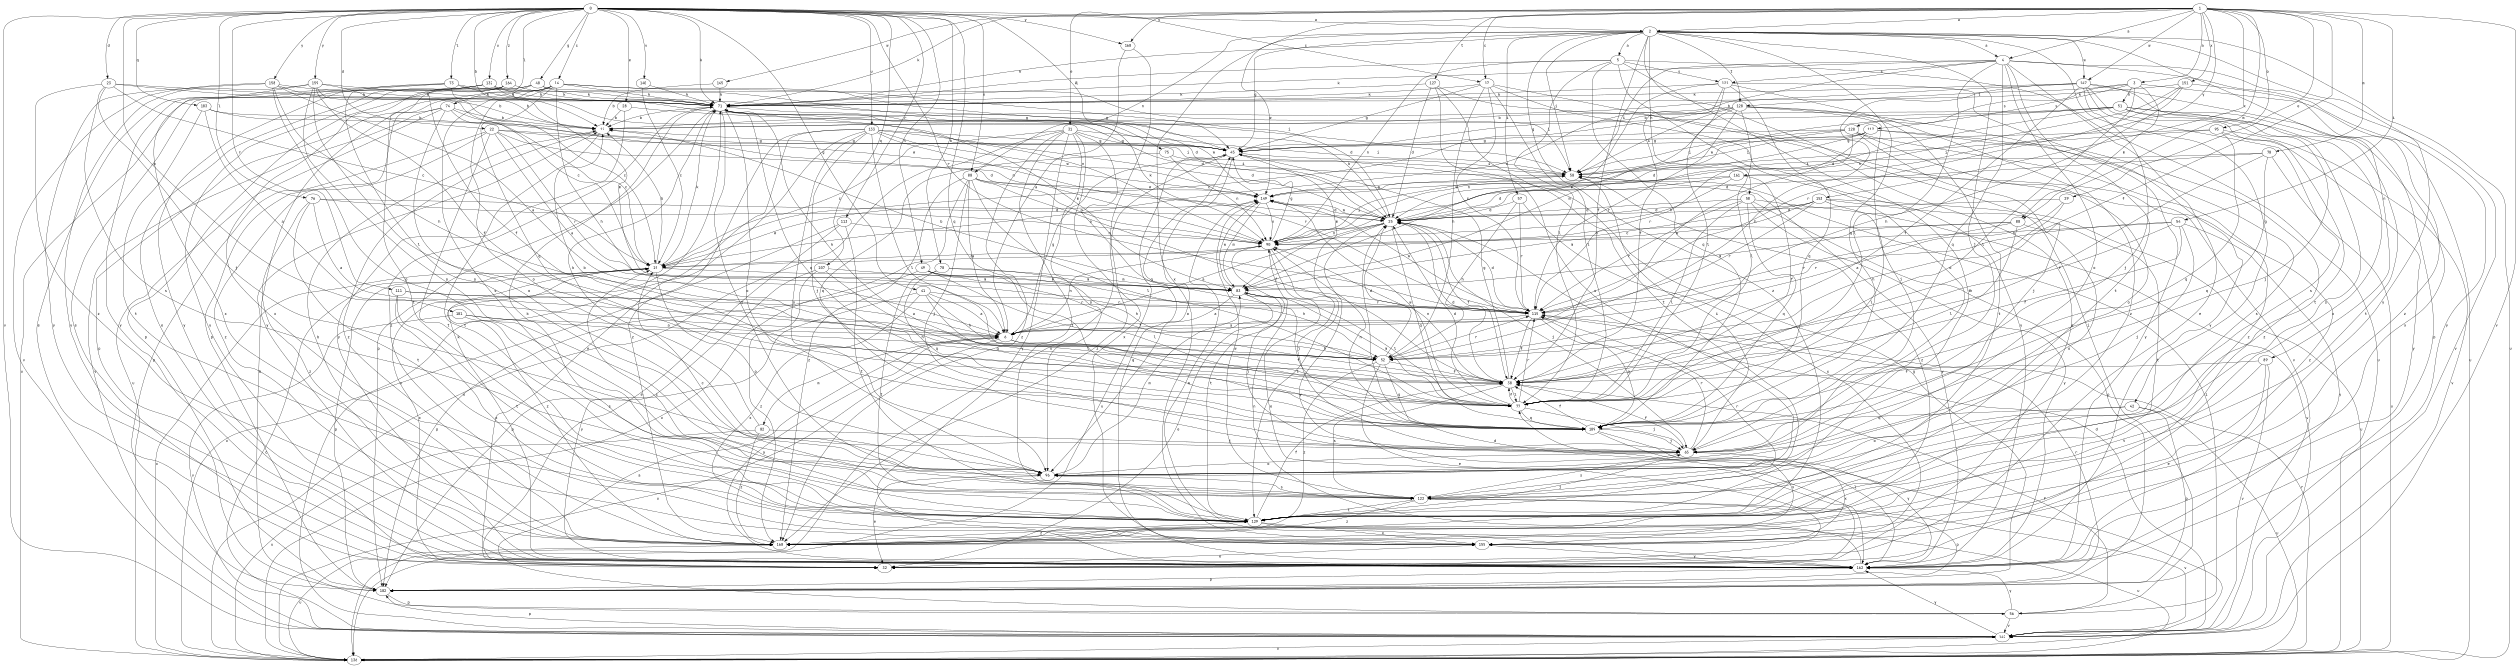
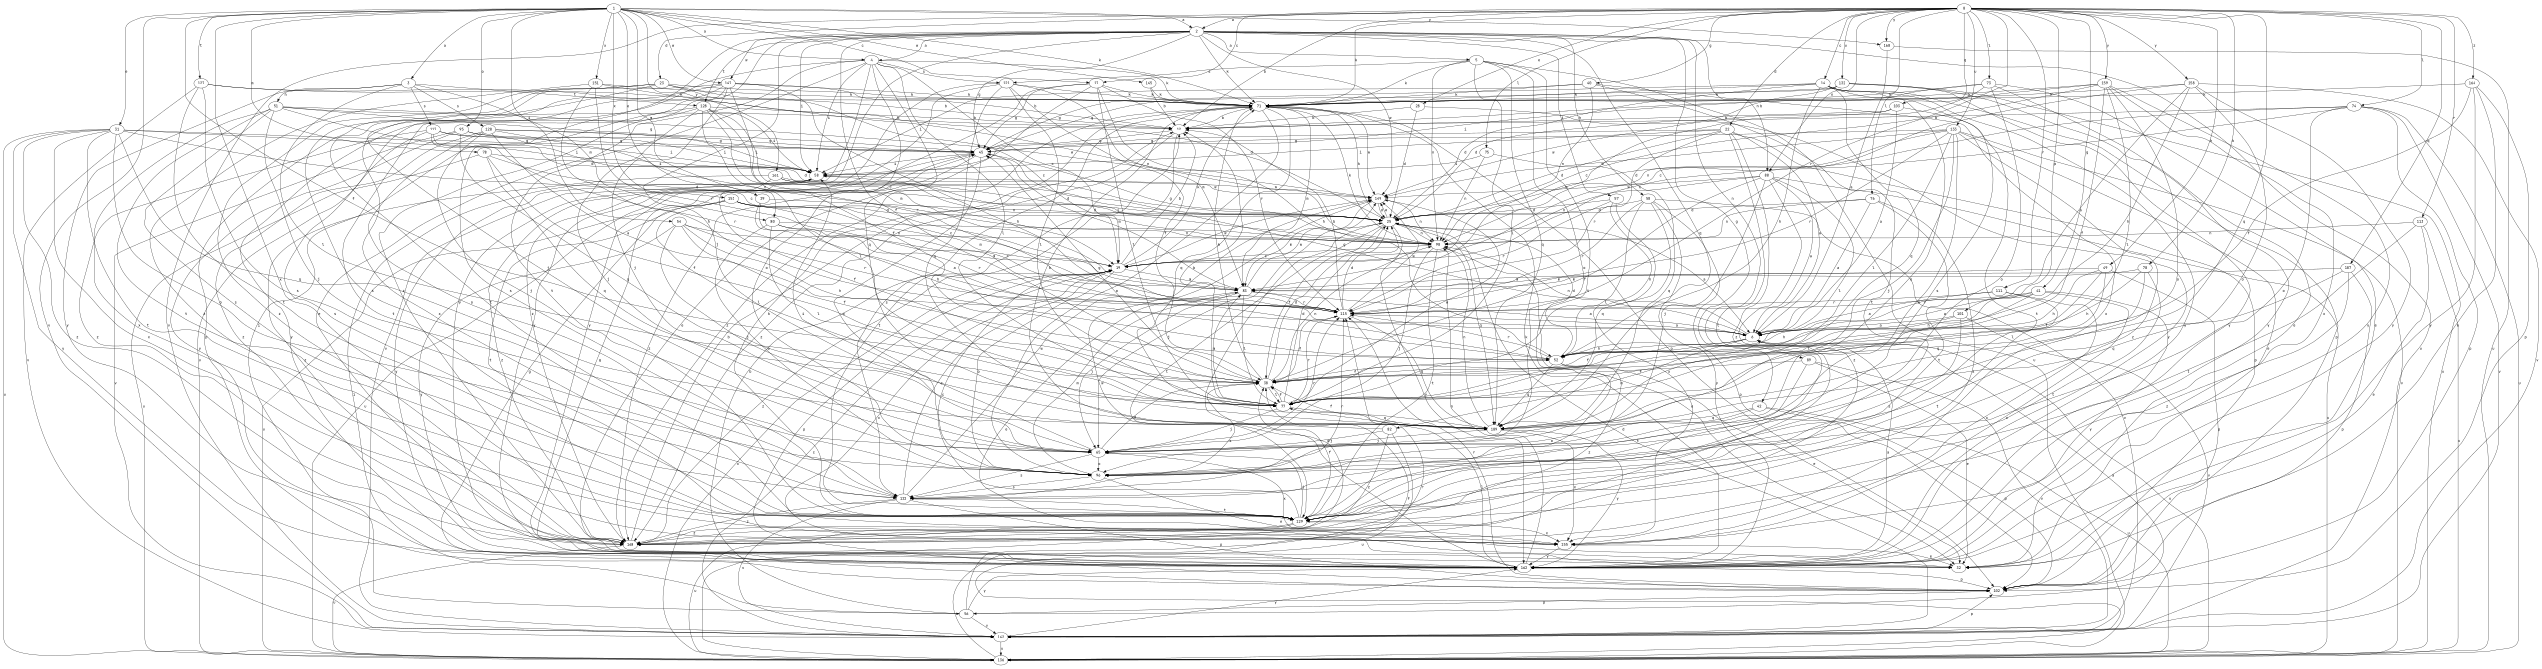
node "140": removed
